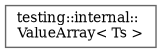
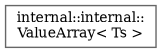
node "testing::internal:: ValueArray< Ts >": label "testing::internal:: ValueArray< Ts >" -> "internal::internal:: ValueArray< Ts >"
